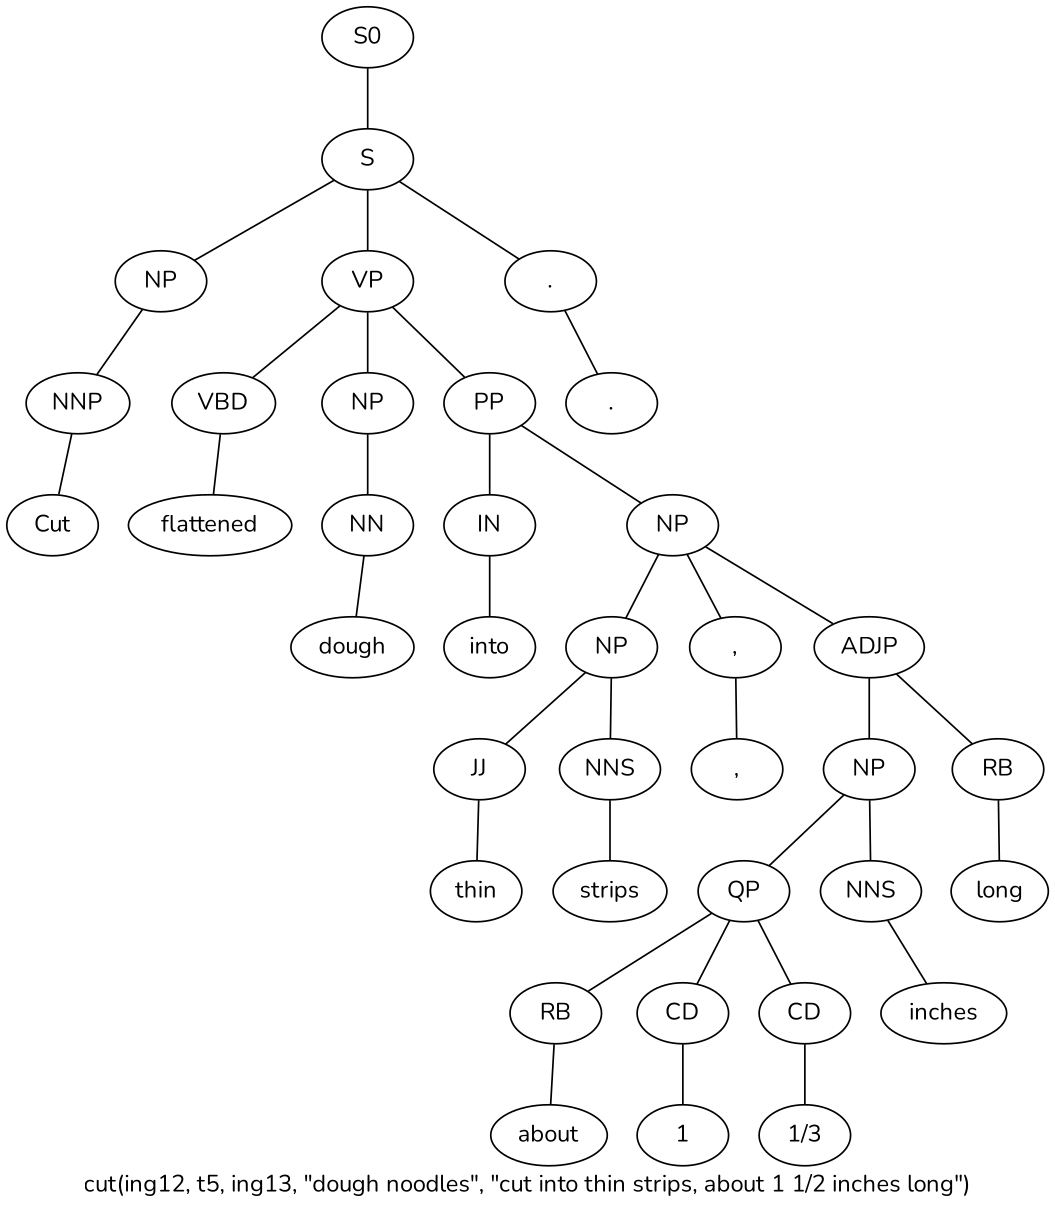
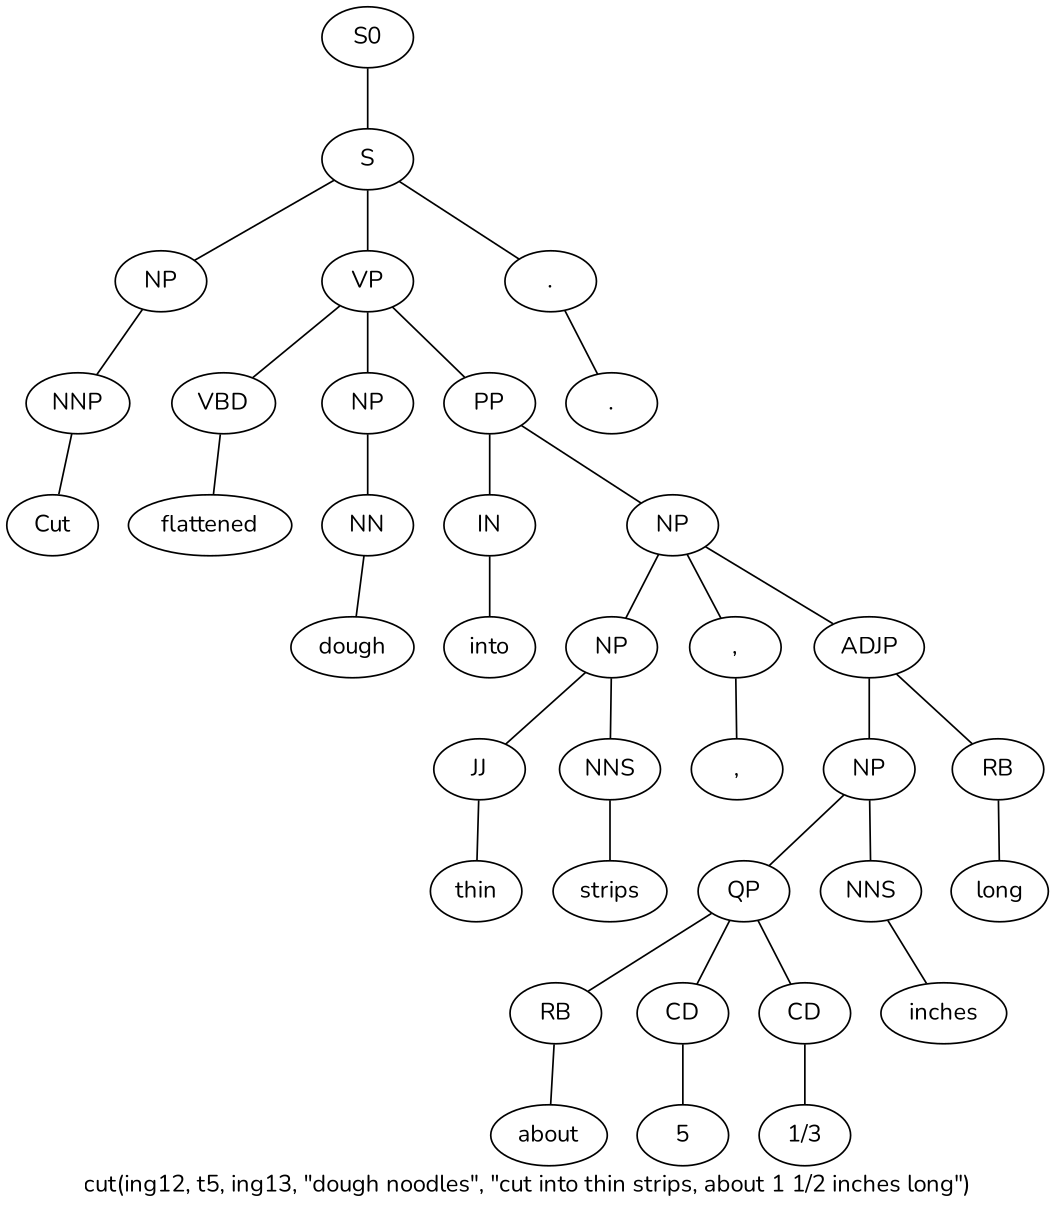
node "1": label "1" -> "5"
